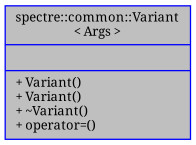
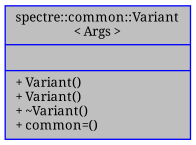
node "spectre::common::Variant": text "+ operator=()" -> "+ common=()"
